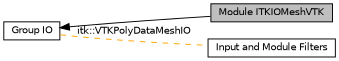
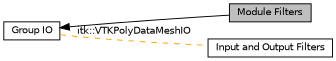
node "Module ITKIOMeshVTK": label "Module ITKIOMeshVTK" -> "Module Filters"
node "Input and Module Filters": label "Input and Module Filters" -> "Input and Output Filters"
